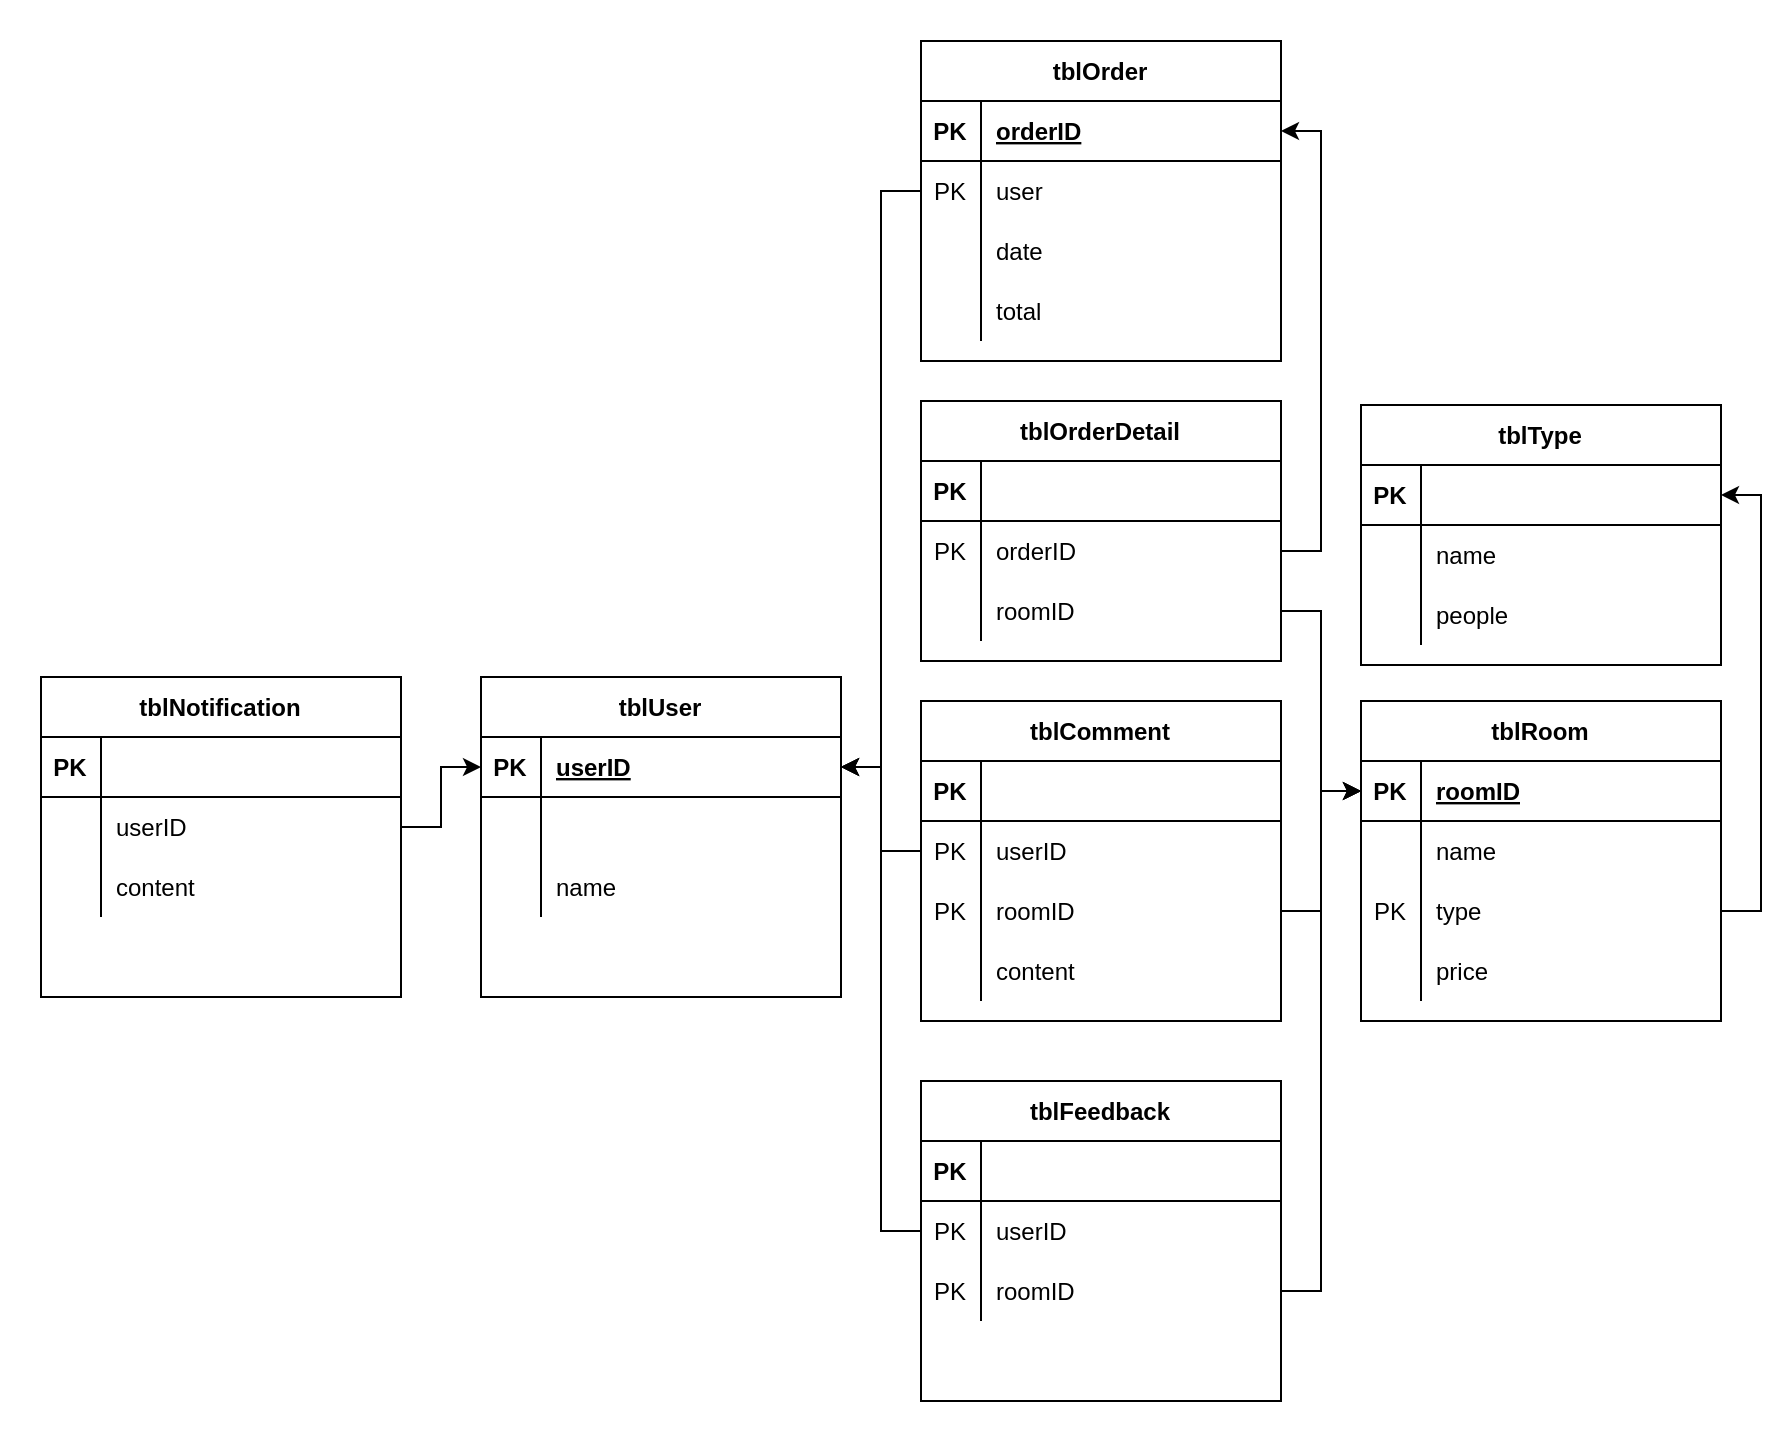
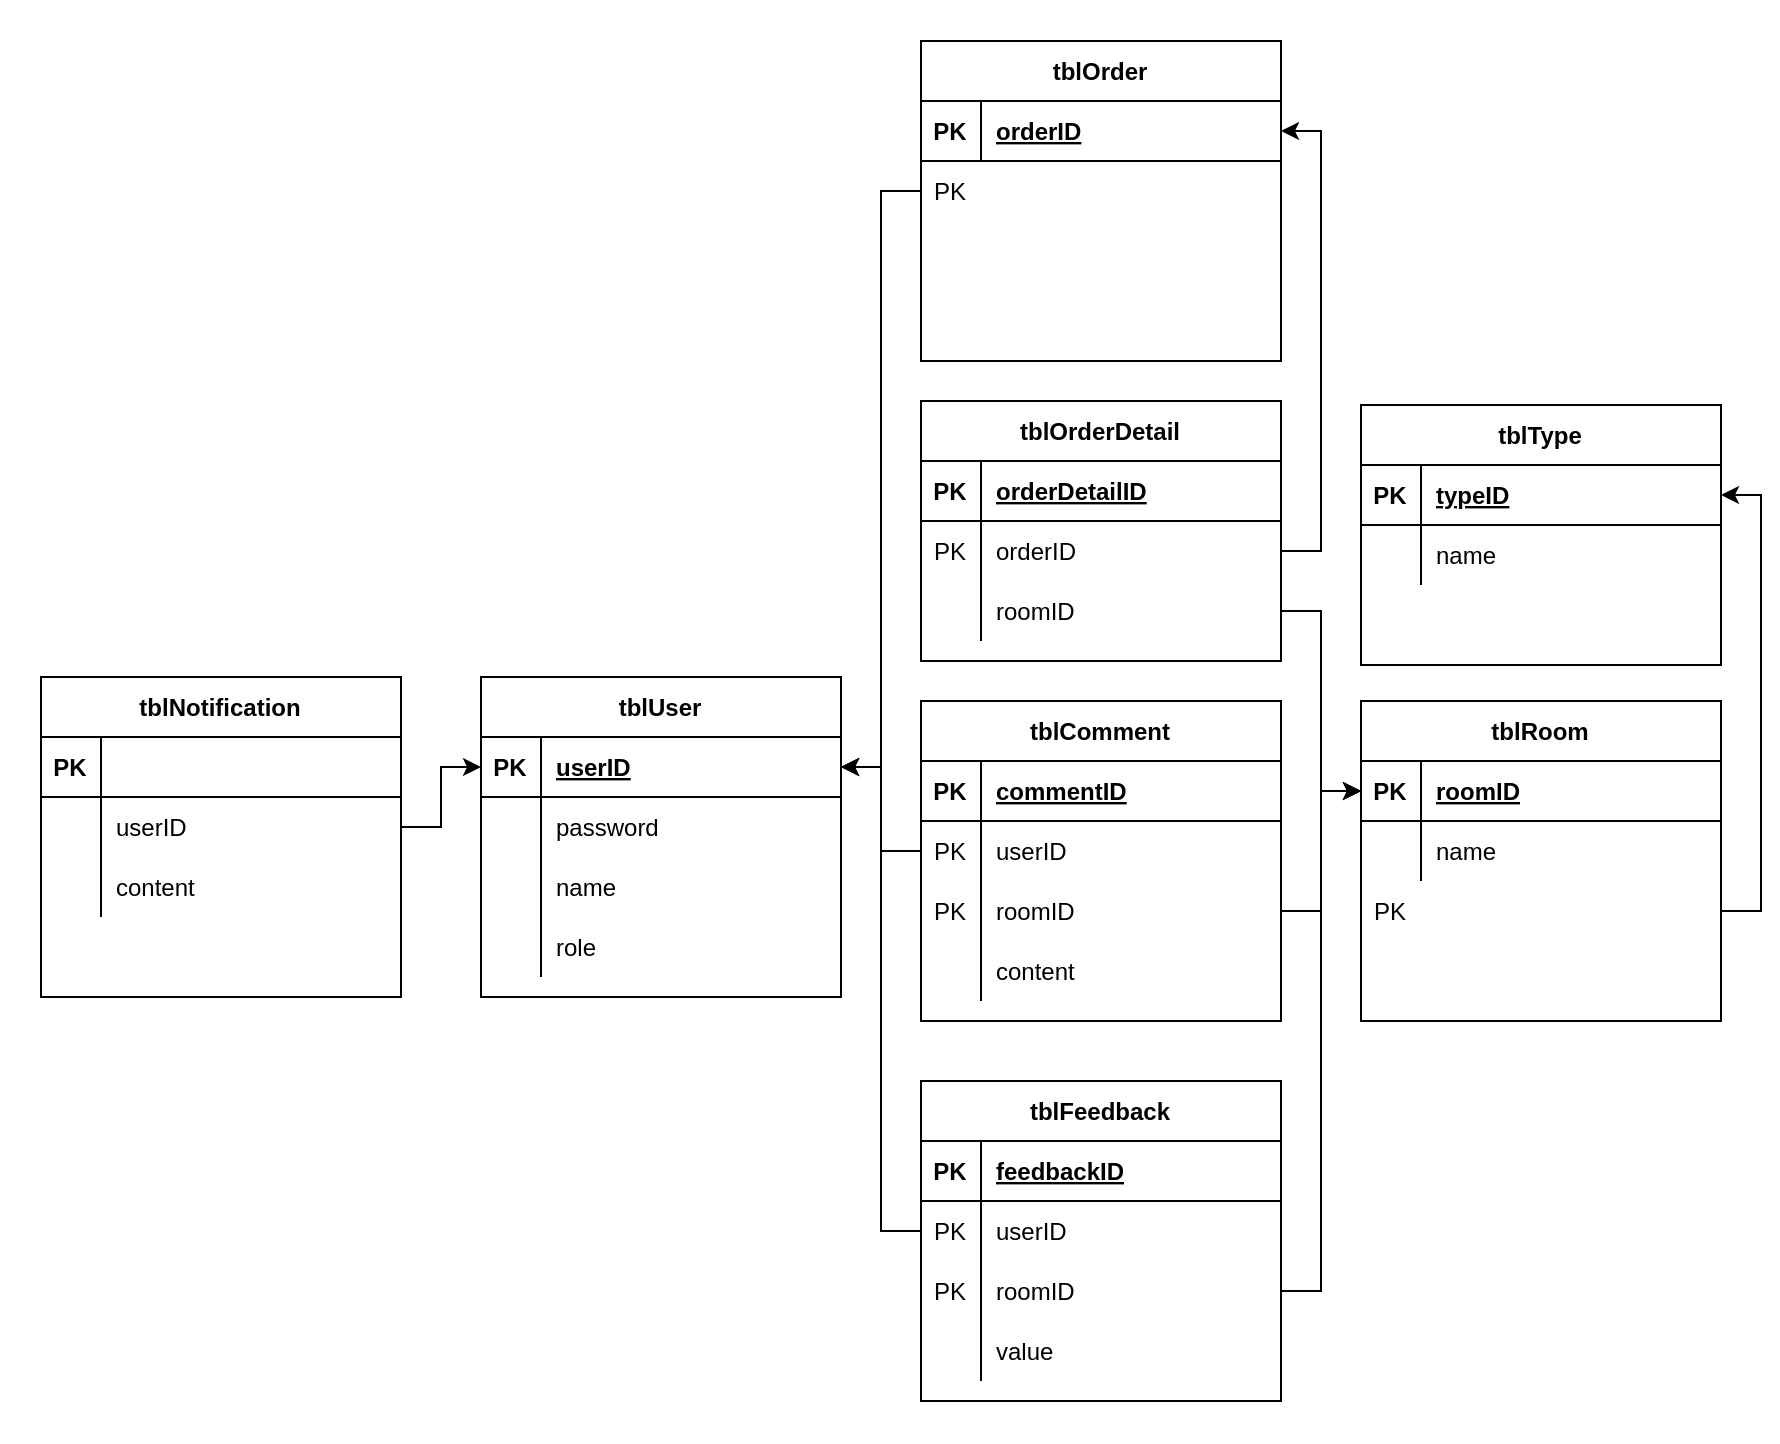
node "user": removed
node "date": removed
node "total": removed
node "orderDetailID": added
node "typeID": added
node "people": removed
node "commentID": added
node "password": added
node "type": removed
node "role": added
node "price": removed
node "feedbackID": added
node "value": added
